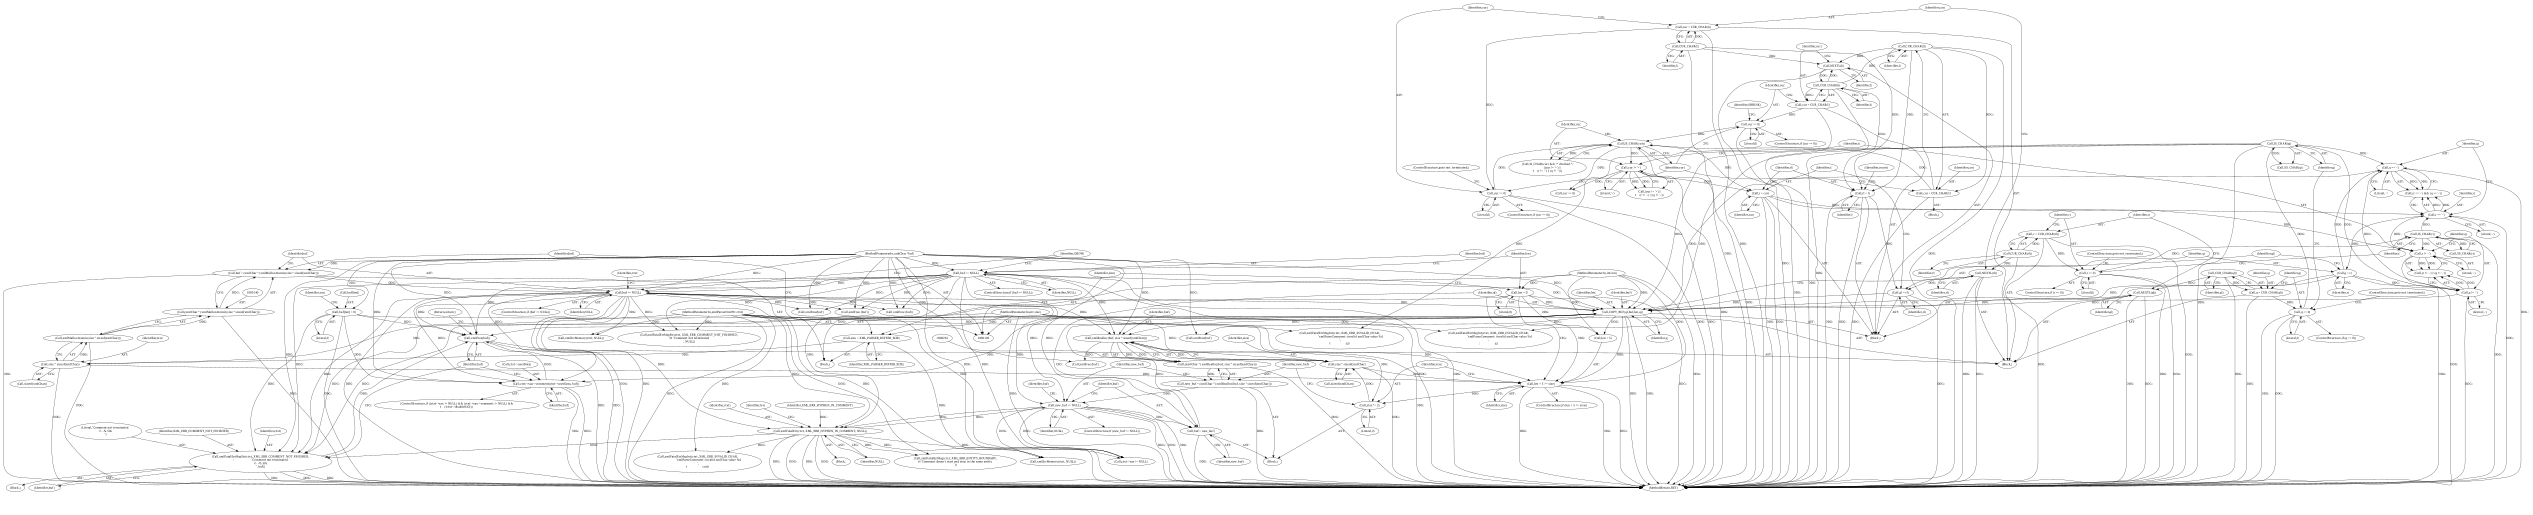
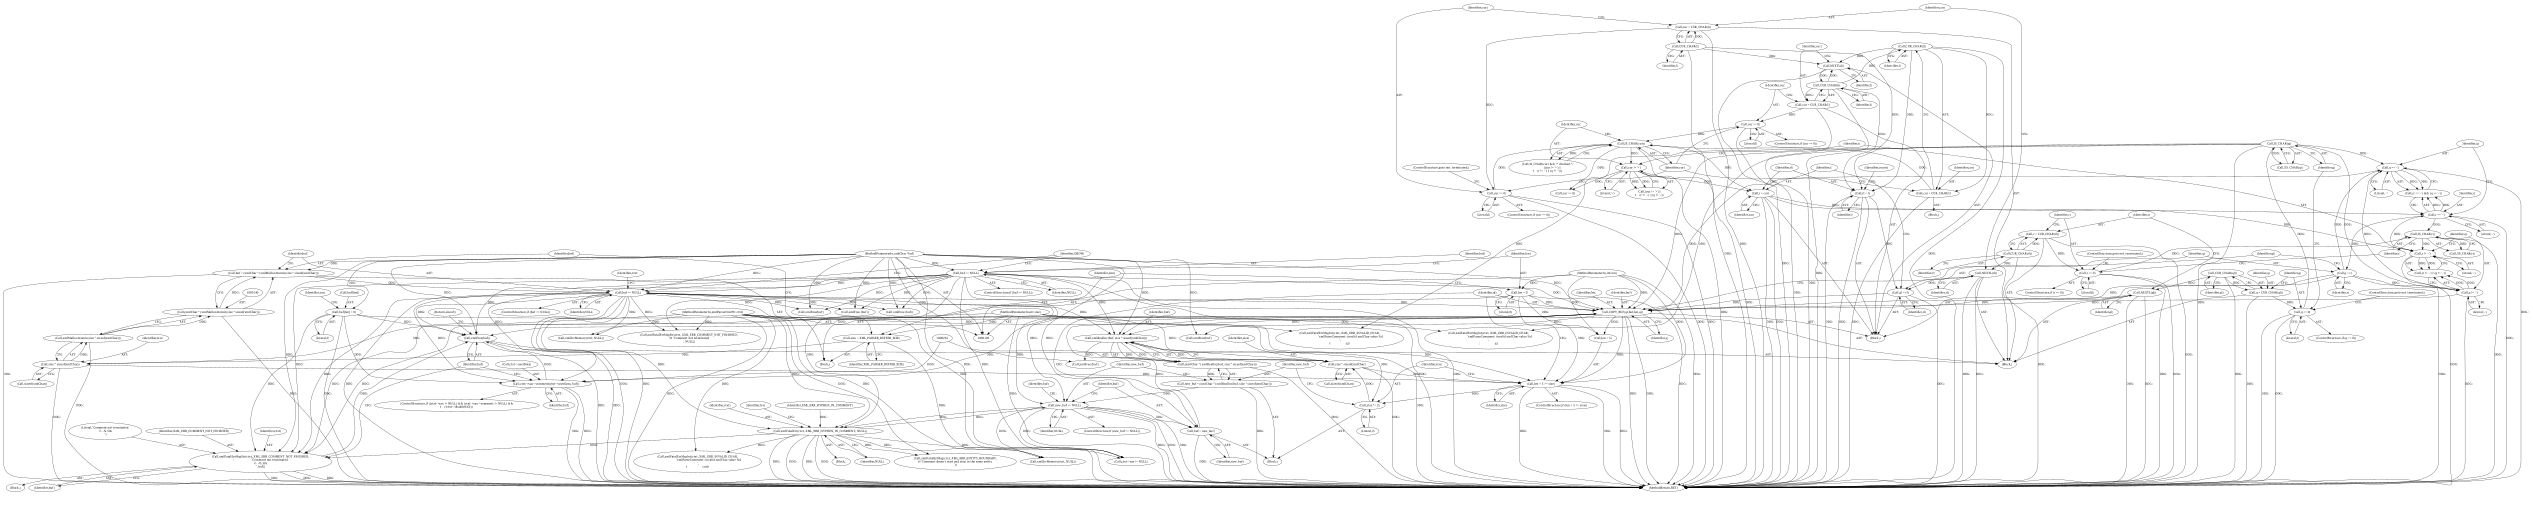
node "(Identifier,SHRINK)": removed
edge "(Call,!IS_CHAR(q))" -> "(Call,IS_CHAR(q))": added, label "CFG:"
edge "(Call,IS_CHAR(r))" -> "(Call,r == '-')": reversed
edge "(MethodParameterIn,xmlChar *buf)" -> "(Call,ctxt->sax->comment(ctxt->userData, buf))": now "1000256" -> "(Call,ctxt->sax->comment(ctxt->userData, buf))"
node "(Return,return;)": label "(Return,return;)" -> "(Return,sizeof;)"
